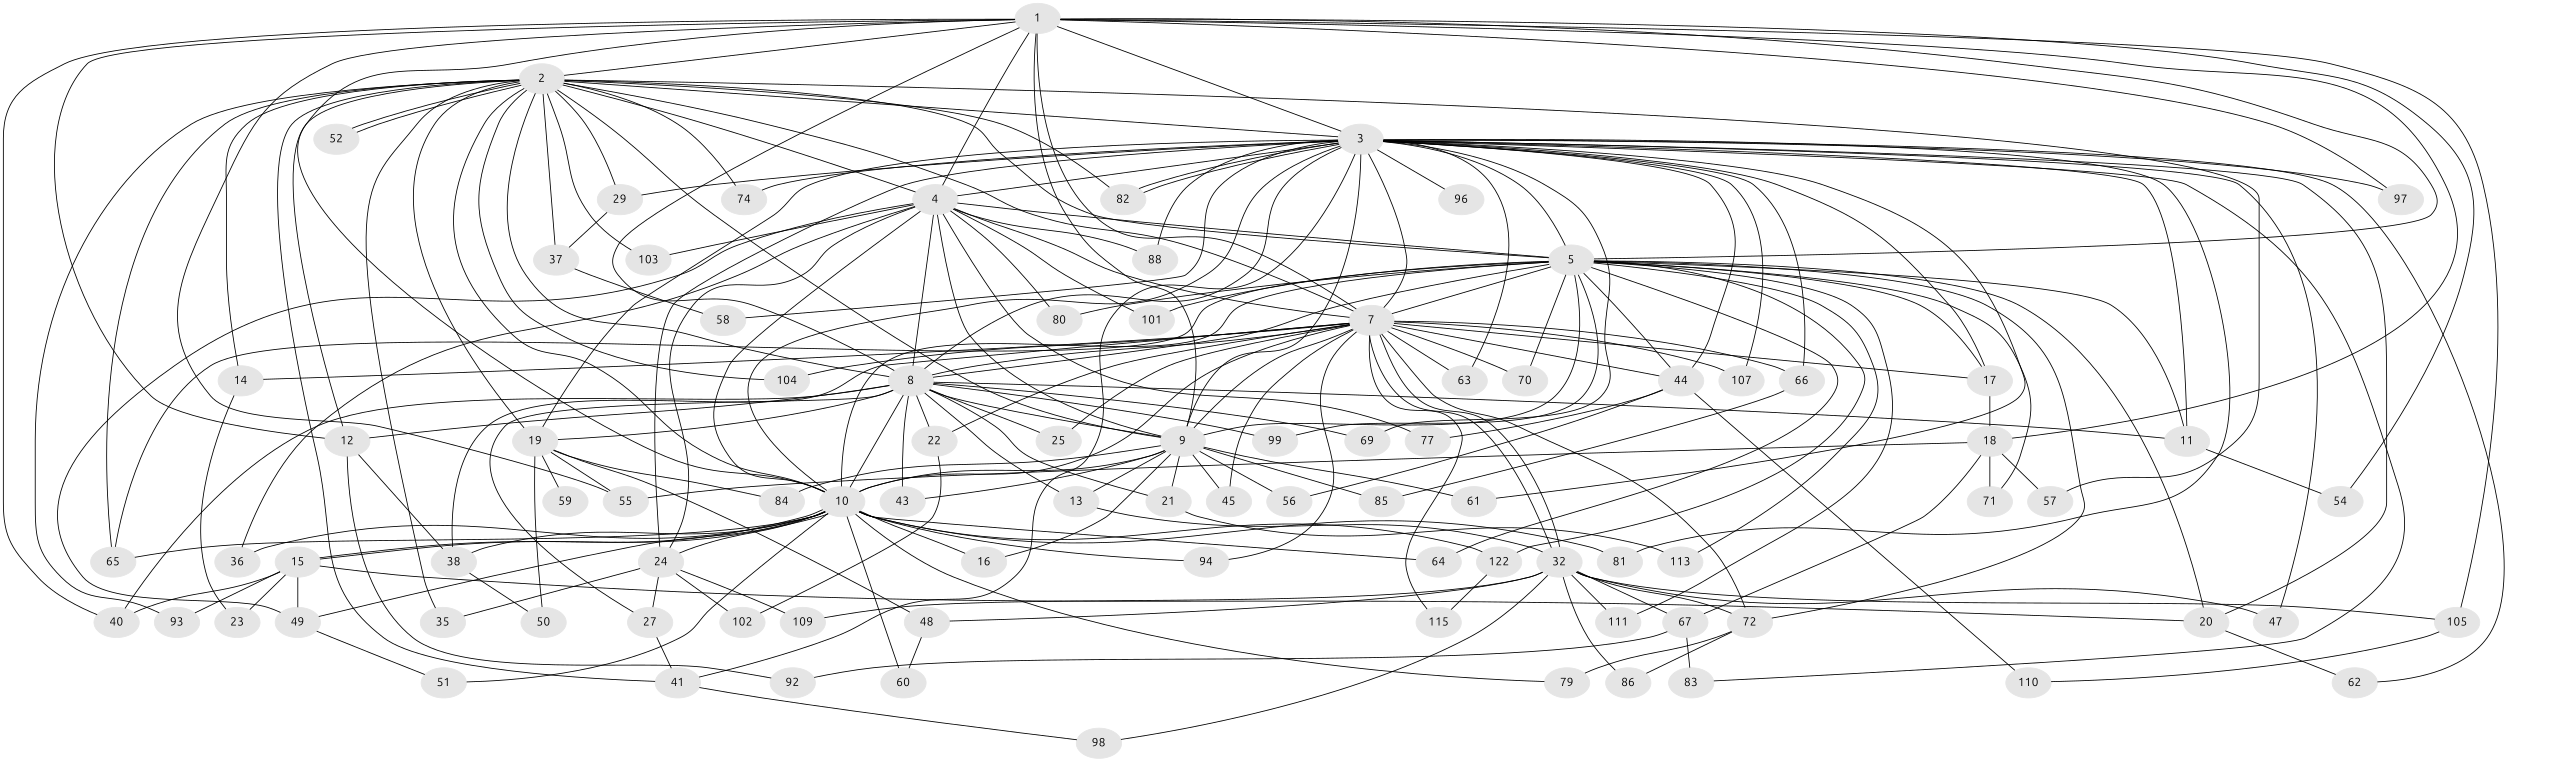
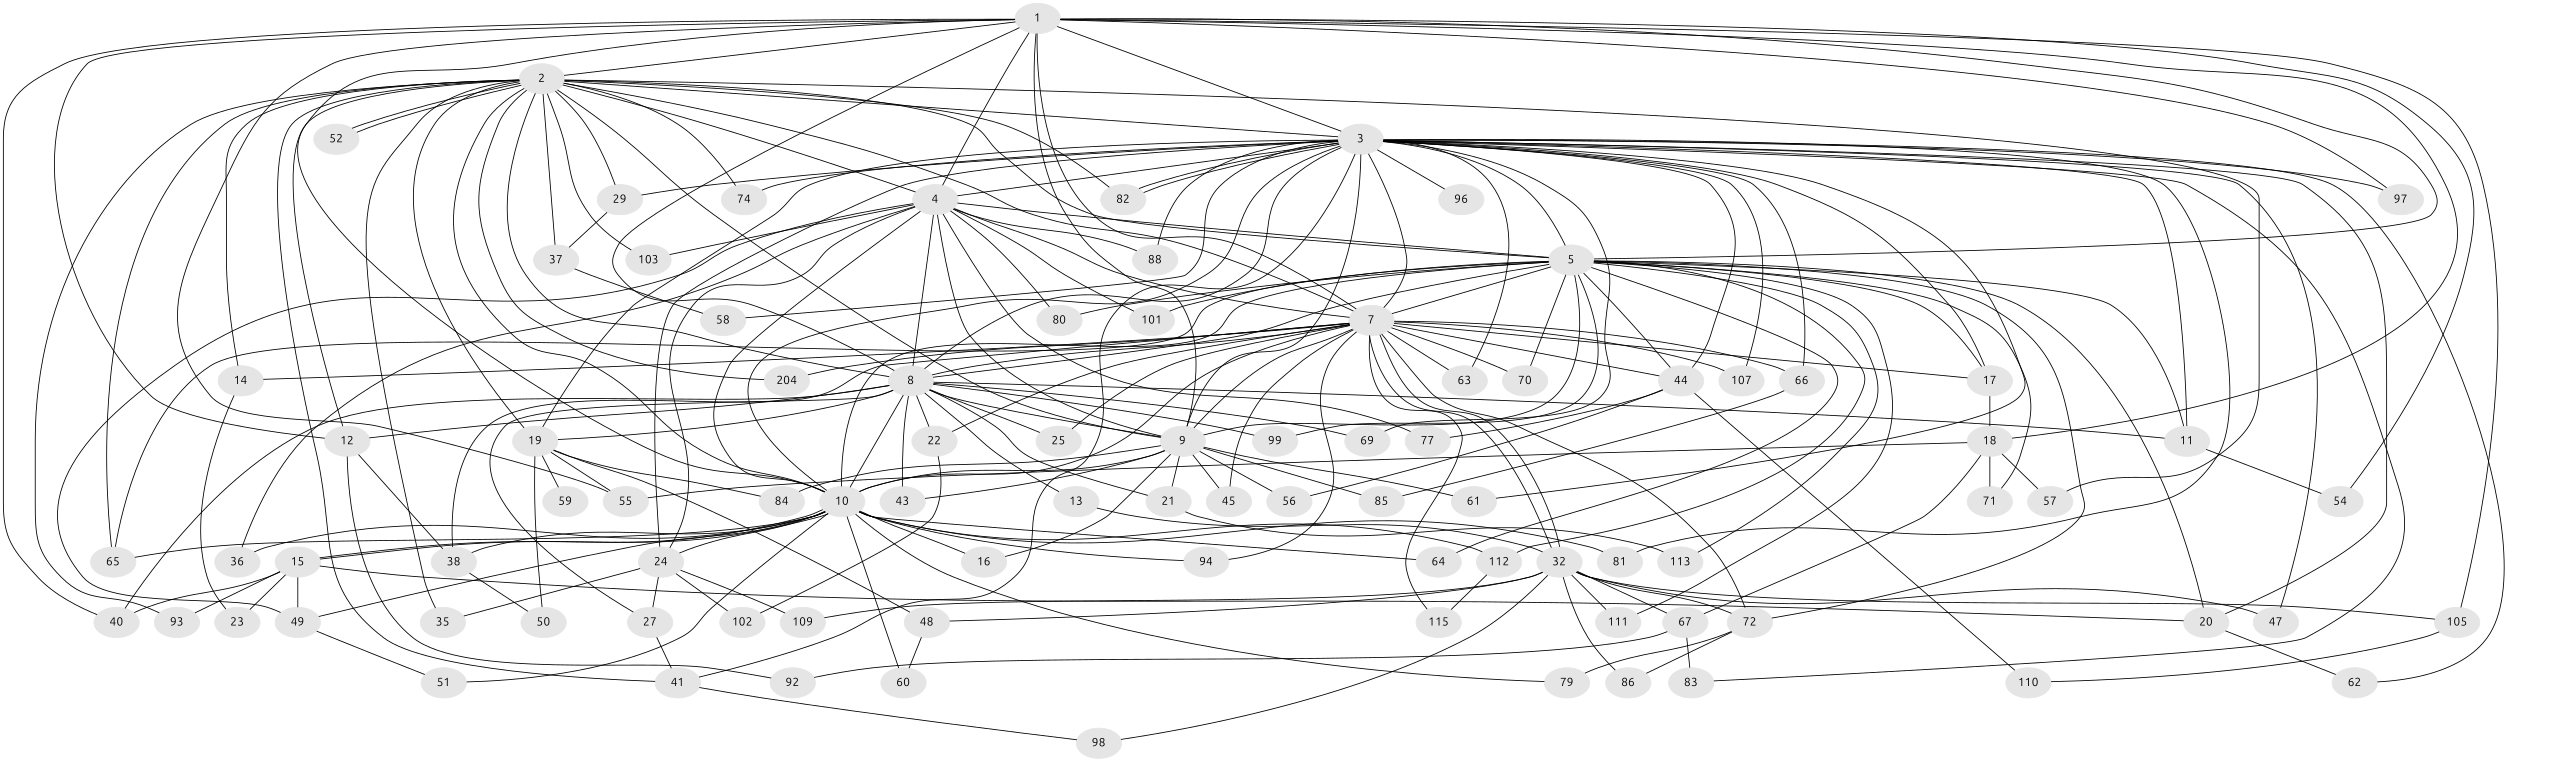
node "104": label "104" -> "204"
edge "9" -- "13": removed
node "122": label "122" -> "112"
